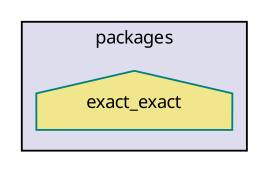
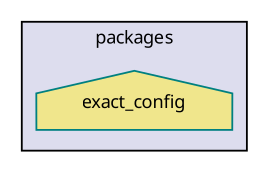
node "exact_exact": label "exact_exact" -> "exact_config"
